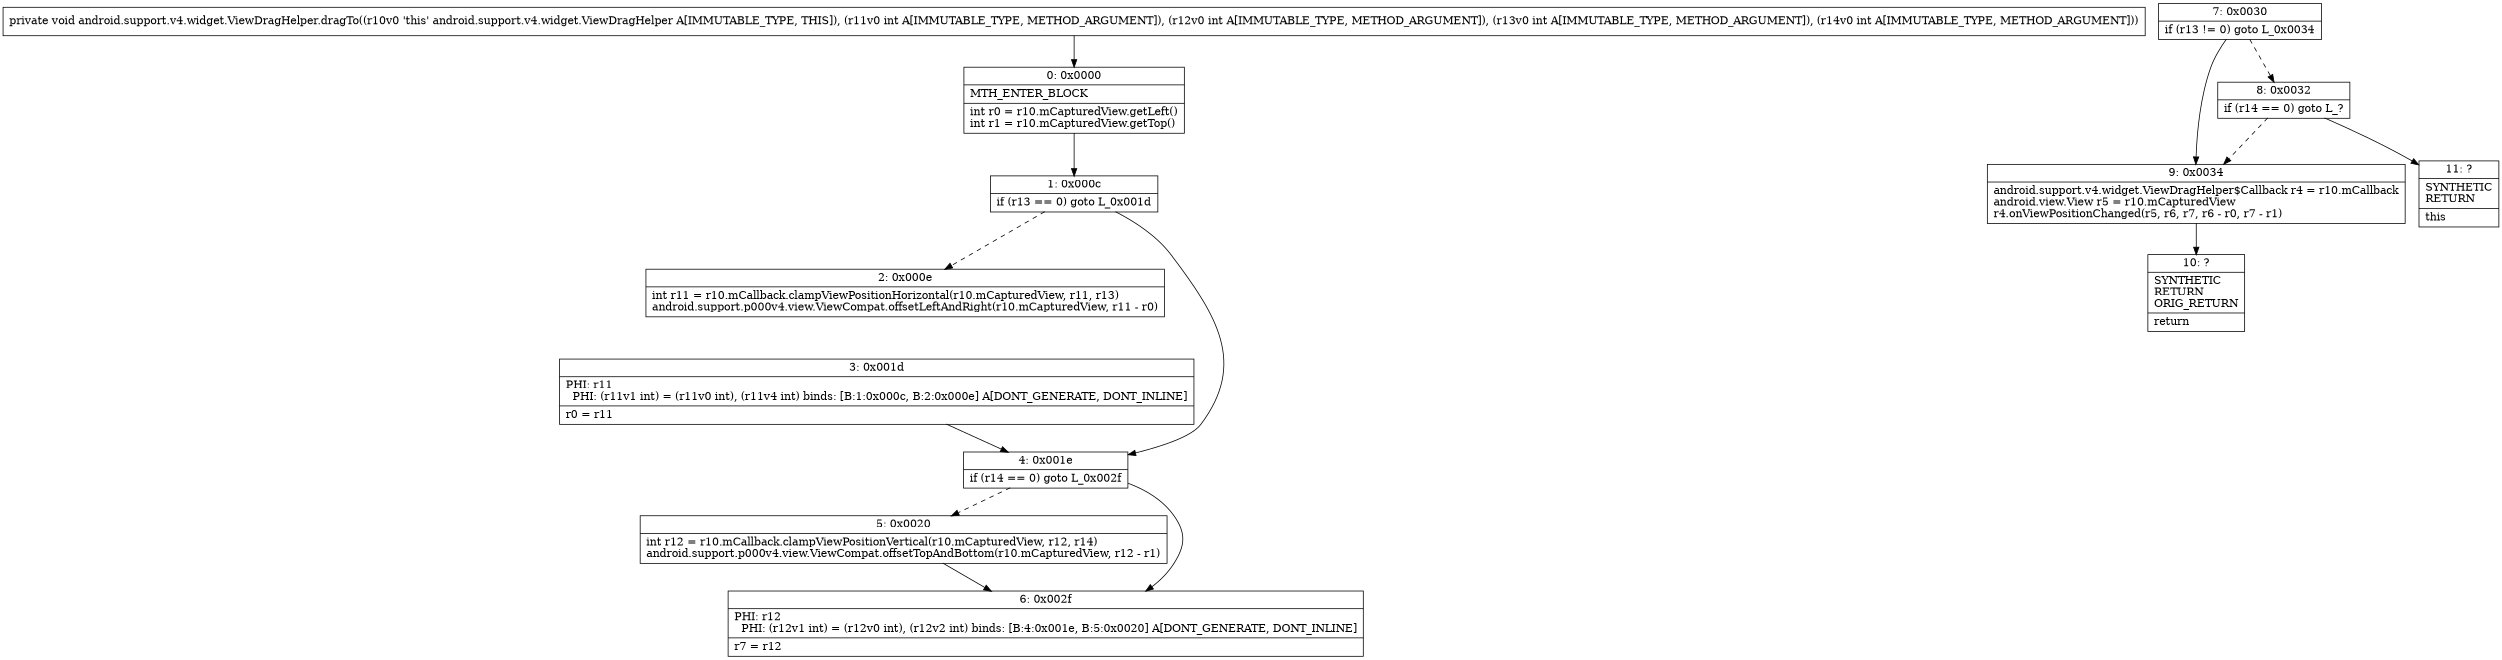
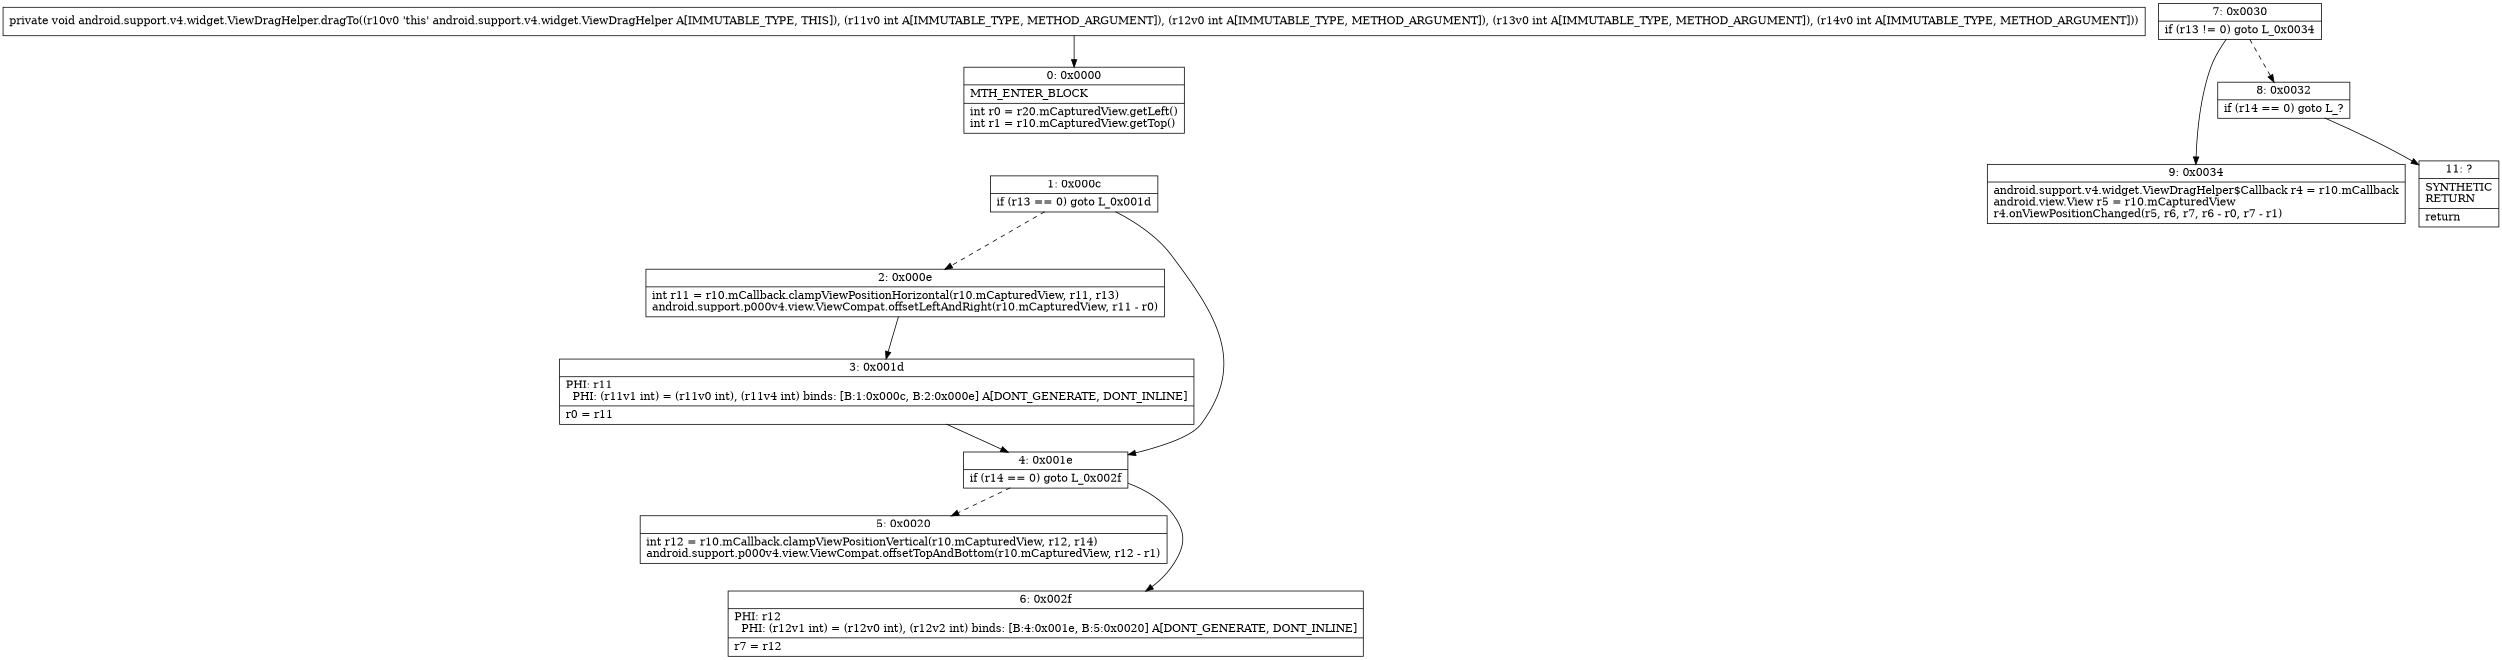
node "0: 0x0000": text "int r0 = r10.mCapturedView.getLeft()" -> "int r0 = r20.mCapturedView.getLeft()"
edge "8: 0x0032" -> "9: 0x0034": removed
edge "0: 0x0000" -> "1: 0x000c": removed
node "11: ?": text "this" -> "return"
node "10: ?": removed
edge "2: 0x000e" -> "3: 0x001d": added
edge "5: 0x0020" -> "6: 0x002f": removed
